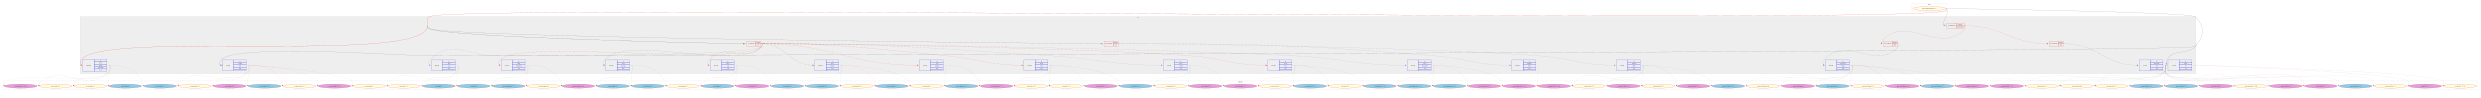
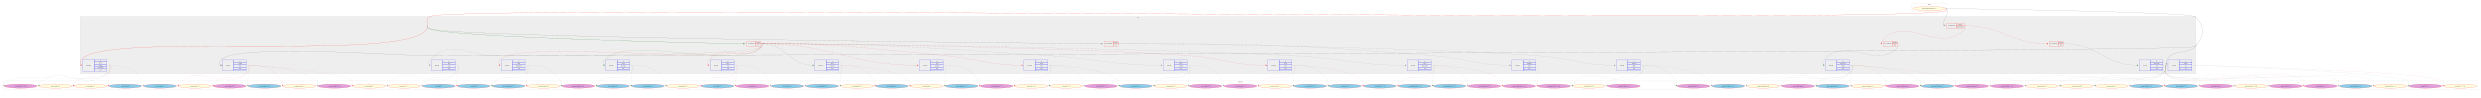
node "dev-qt/qtcore-5.9.2": fillcolor lightyellow -> skyblue
node "media-libs/libsdl2-2.0.7": removed
